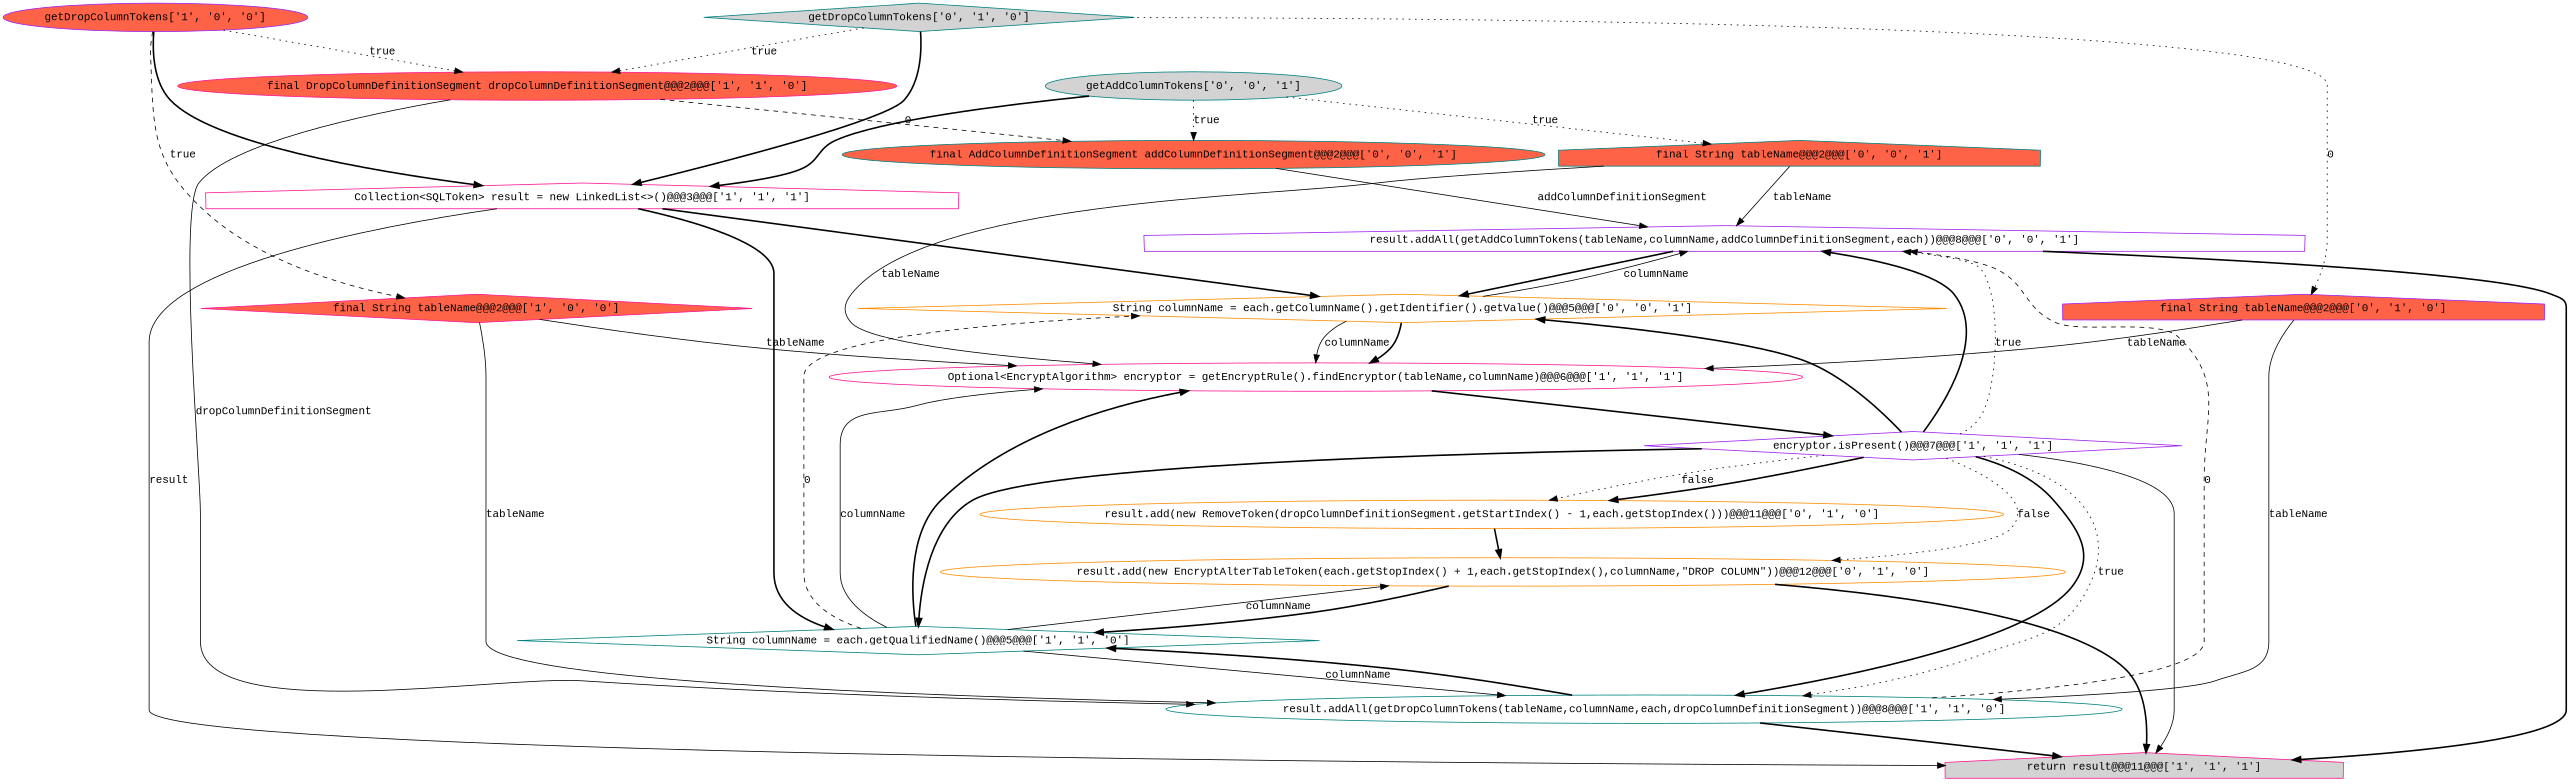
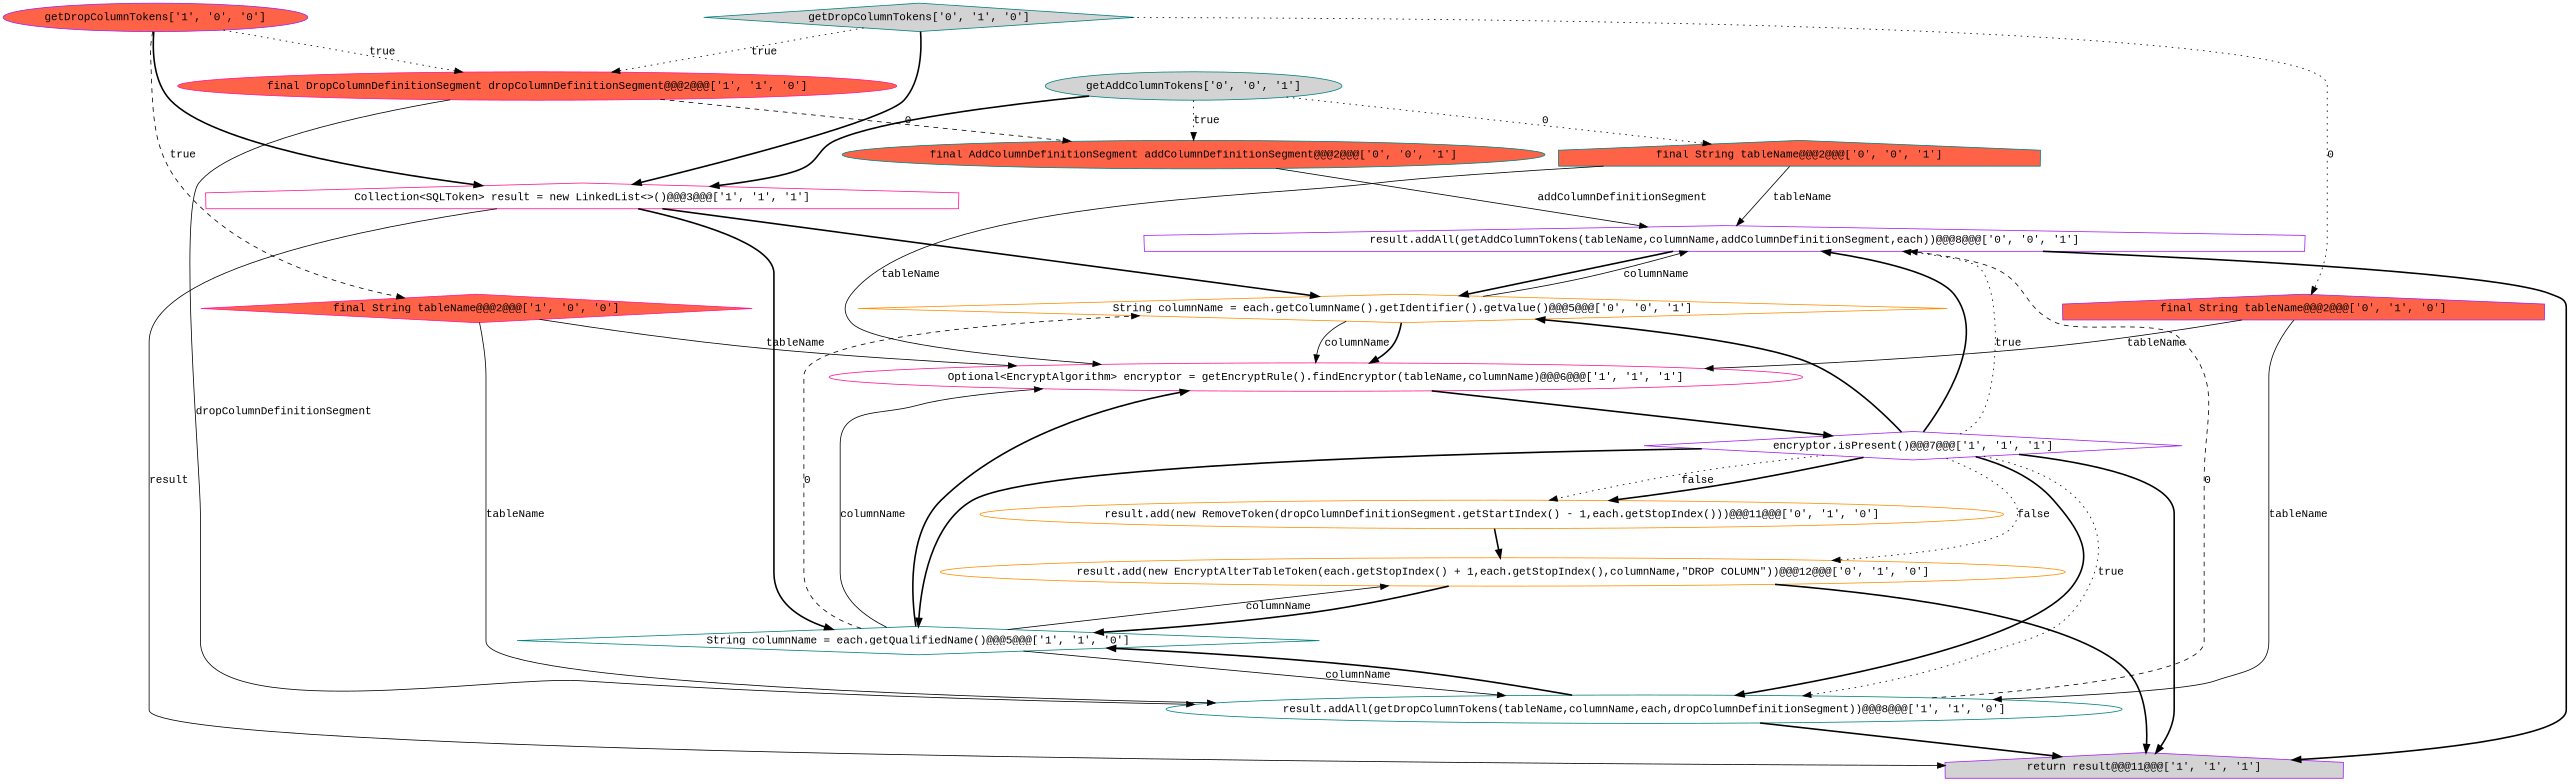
edge "getAddColumnTokens['0', '0', '1']" -> "final String tableName@@@2@@@['0', '0', '1']": label "true" -> "0"
edge "encryptor.isPresent()@@@7@@@['1', '1', '1']" -> "return result@@@11@@@['1', '1', '1']": style solid -> bold
node "return result@@@11@@@['1', '1', '1']": color deeppink -> purple
